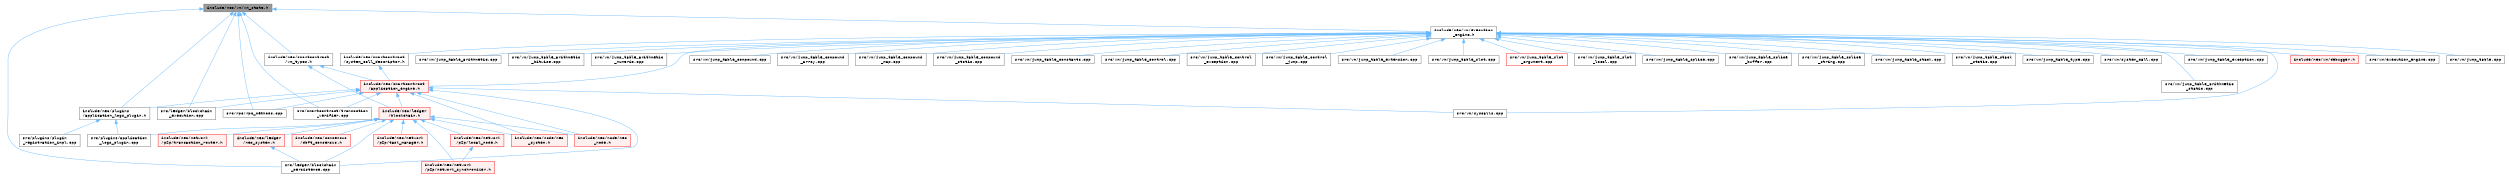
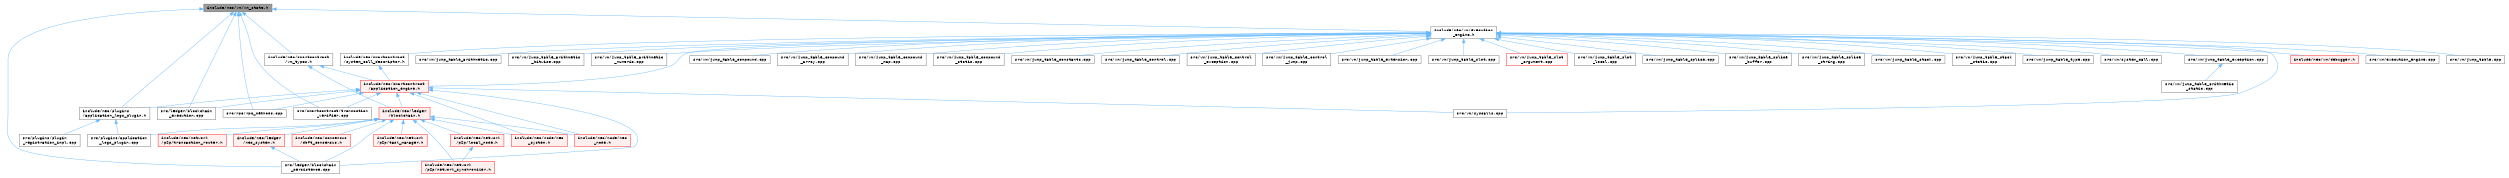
edge "src/vm/jump_table_arithmetic _static.cpp" -> "include/neo/vm/execution _engine.h": now "src/vm/jump_table_arithmetic _static.cpp" -> "src/vm/jump_table_exception.cpp"
